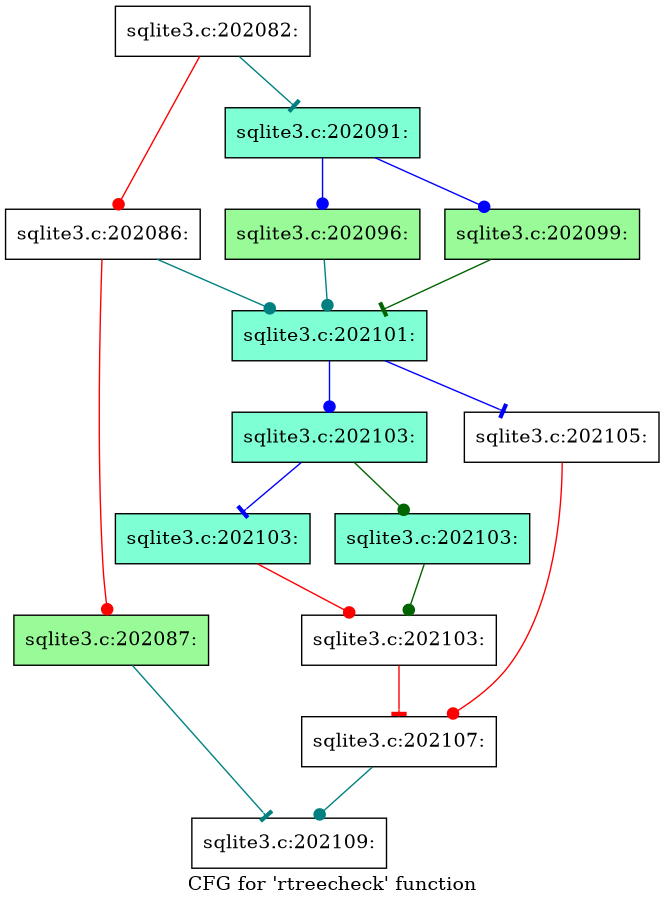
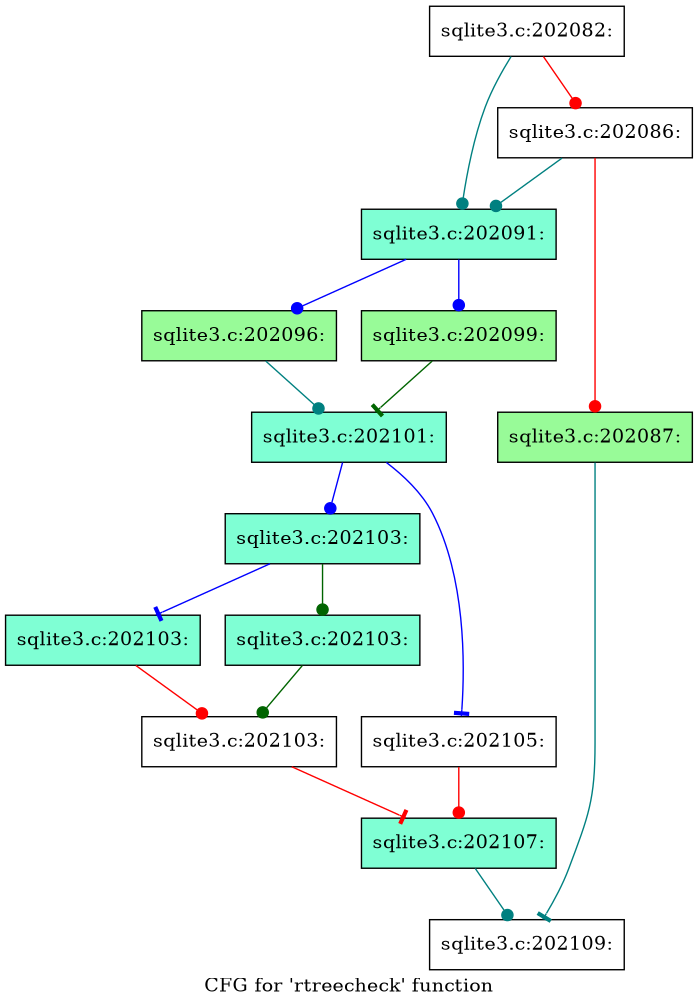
edge "sqlite3.c:202082:" -> "sqlite3.c:202091:": arrowhead tee -> dot
edge "sqlite3.c:202086:" -> "sqlite3.c:202101:": now "sqlite3.c:202086:" -> "sqlite3.c:202091:"
node "sqlite3.c:202107:": fillcolor white -> aquamarine
